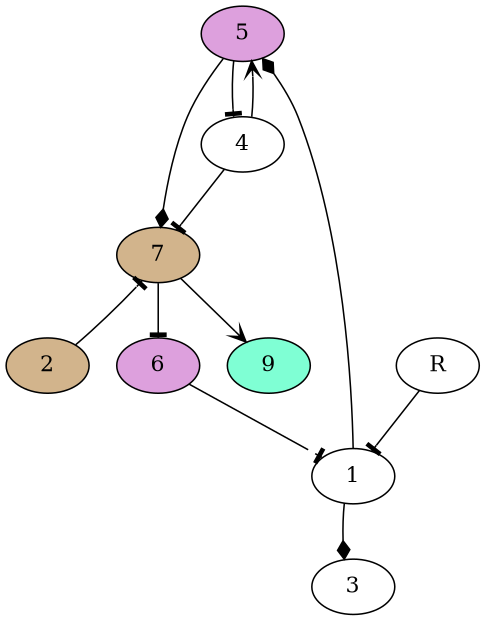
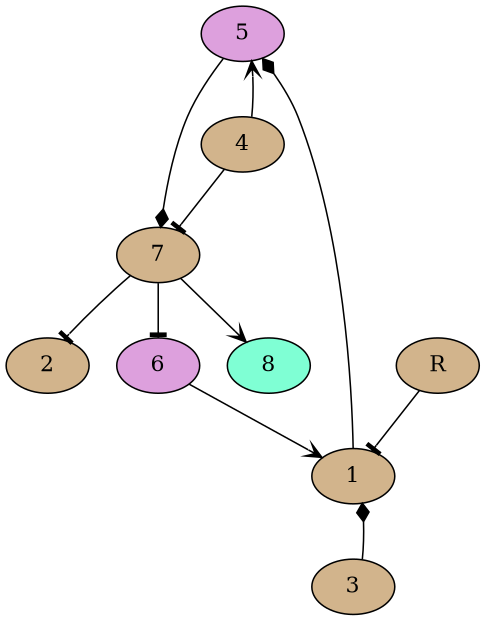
edge "5" -> "4": removed
node "4": fillcolor white -> tan
edge "2" -> "7": reversed
node "9": label "9" -> "8"
node "R": fillcolor white -> tan
edge "6" -> "1": arrowhead tee -> vee
node "1": fillcolor white -> tan
edge "1" -> "3": reversed
node "3": fillcolor white -> tan
